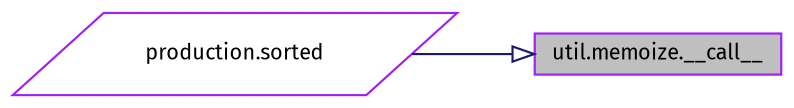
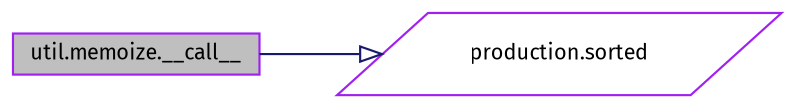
edge "production.sorted" -> "util.memoize.__call__": reversed
